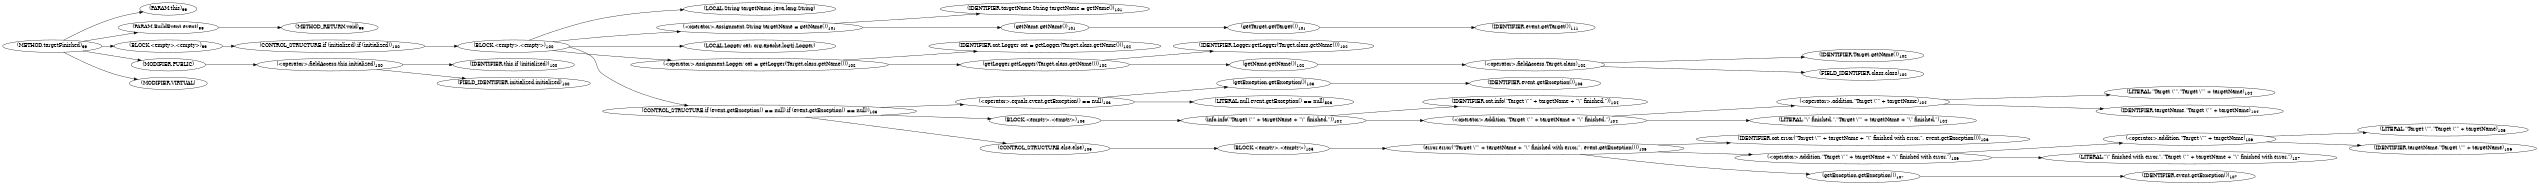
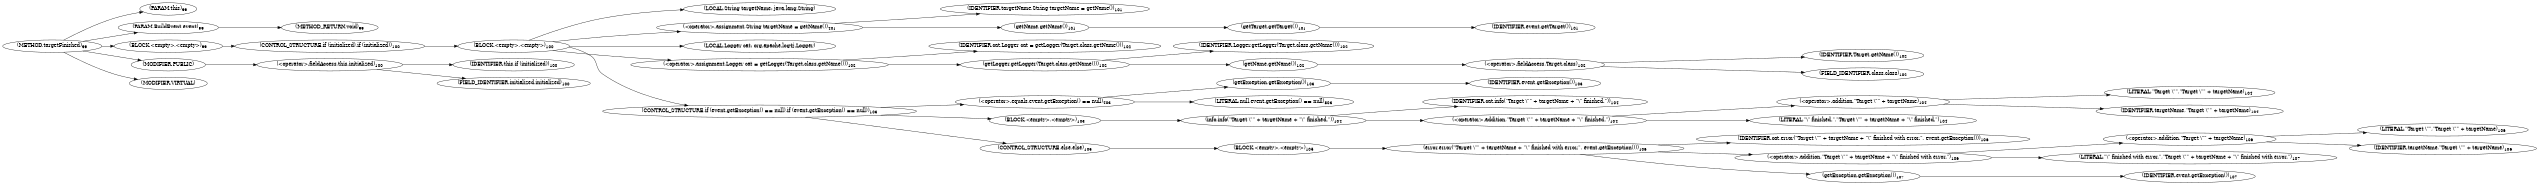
node "(<operator>.assignment,String targetName = getName())": text "101" -> "401"
node "(IDENTIFIER,event,getTarget())": text "111" -> "101"
node "(<operator>.equals,event.getException() == null)": text "103" -> "403"
